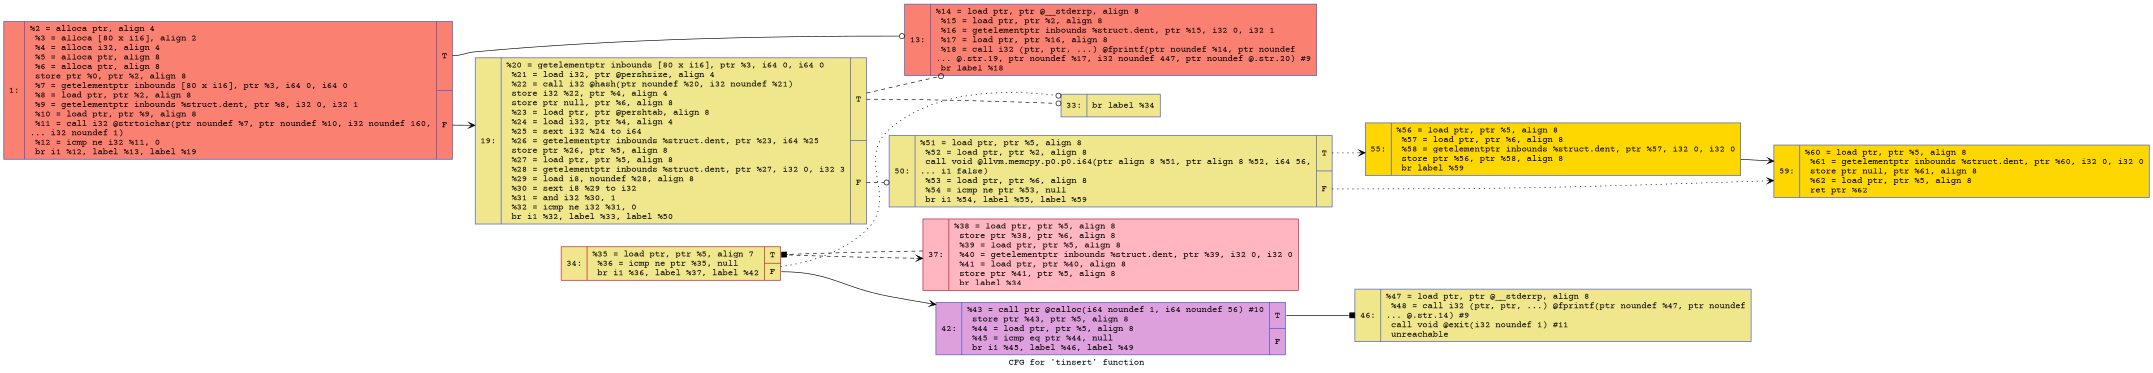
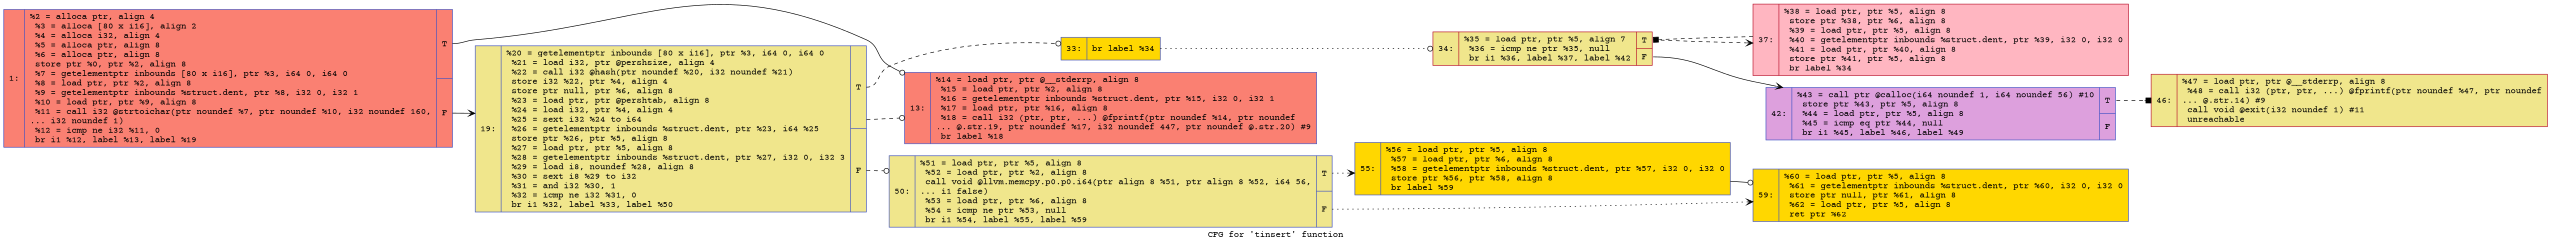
node "33:": fillcolor khaki -> gold
edge "34:" -> "33:": reversed
edge "55:" -> "59:": arrowhead vee -> odot
edge "42:" -> "46:": style solid -> dashed
node "46:": color #3d50c3ff -> #b70d28ff
